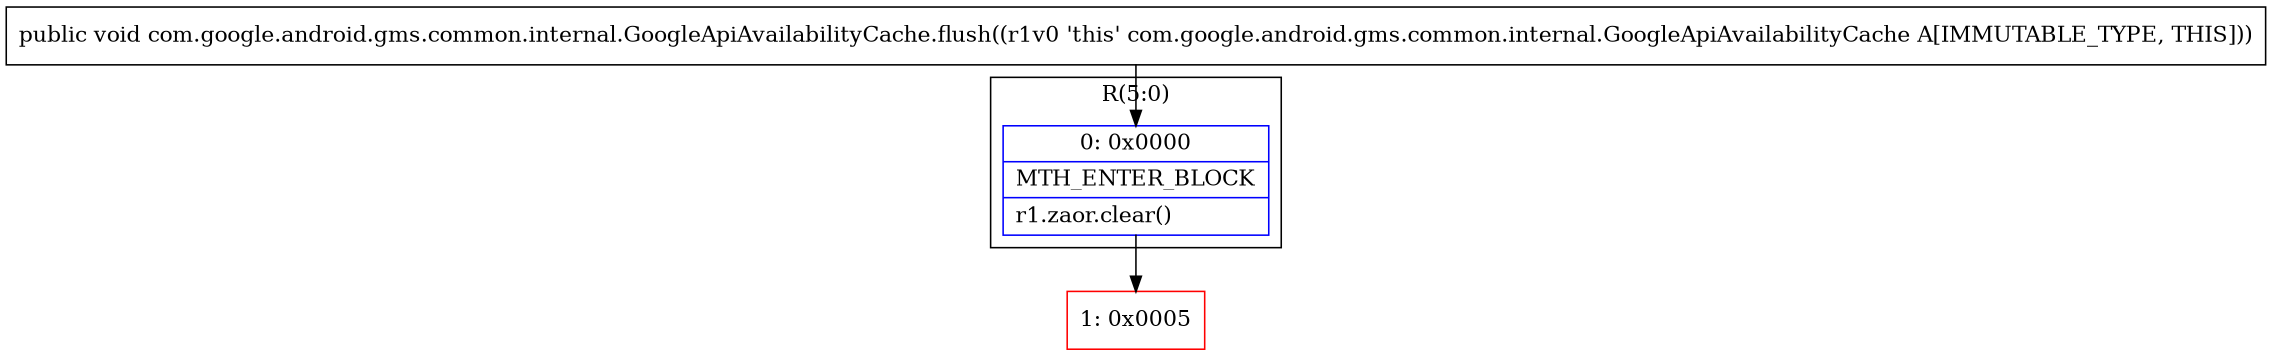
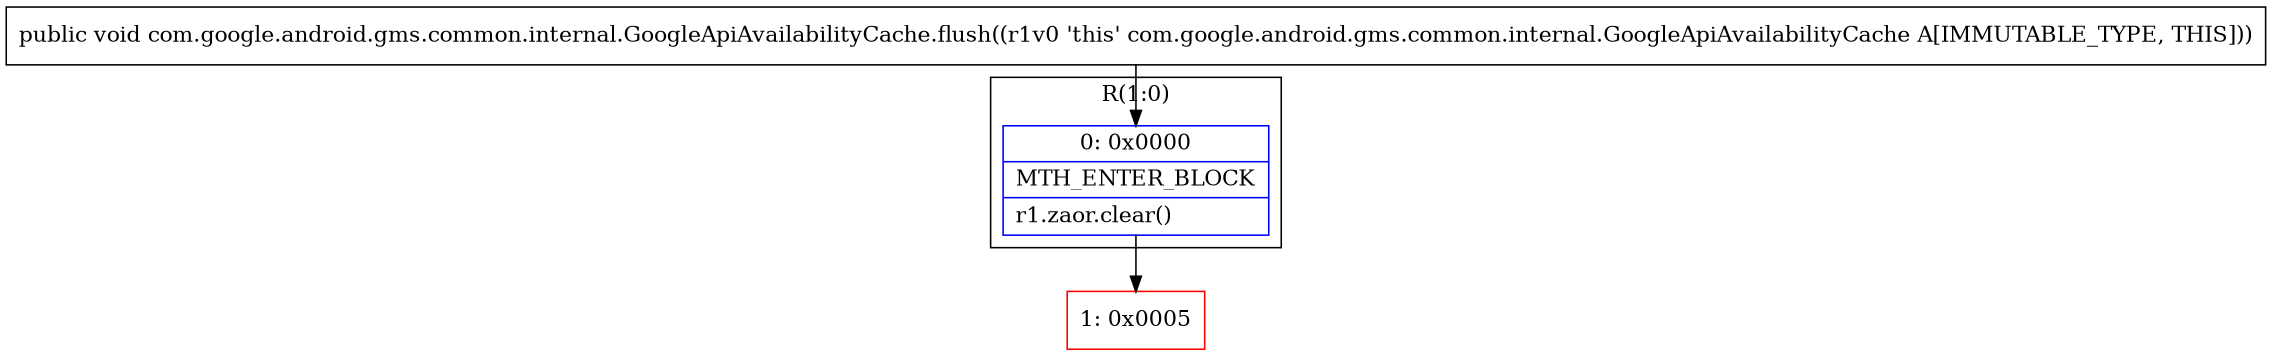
cluster "R(5:0)": label "R(5:0)" -> "R(1:0)"
